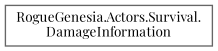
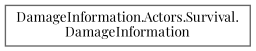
node "RogueGenesia.Actors.Survival. DamageInformation": label "RogueGenesia.Actors.Survival. DamageInformation" -> "DamageInformation.Actors.Survival. DamageInformation"
